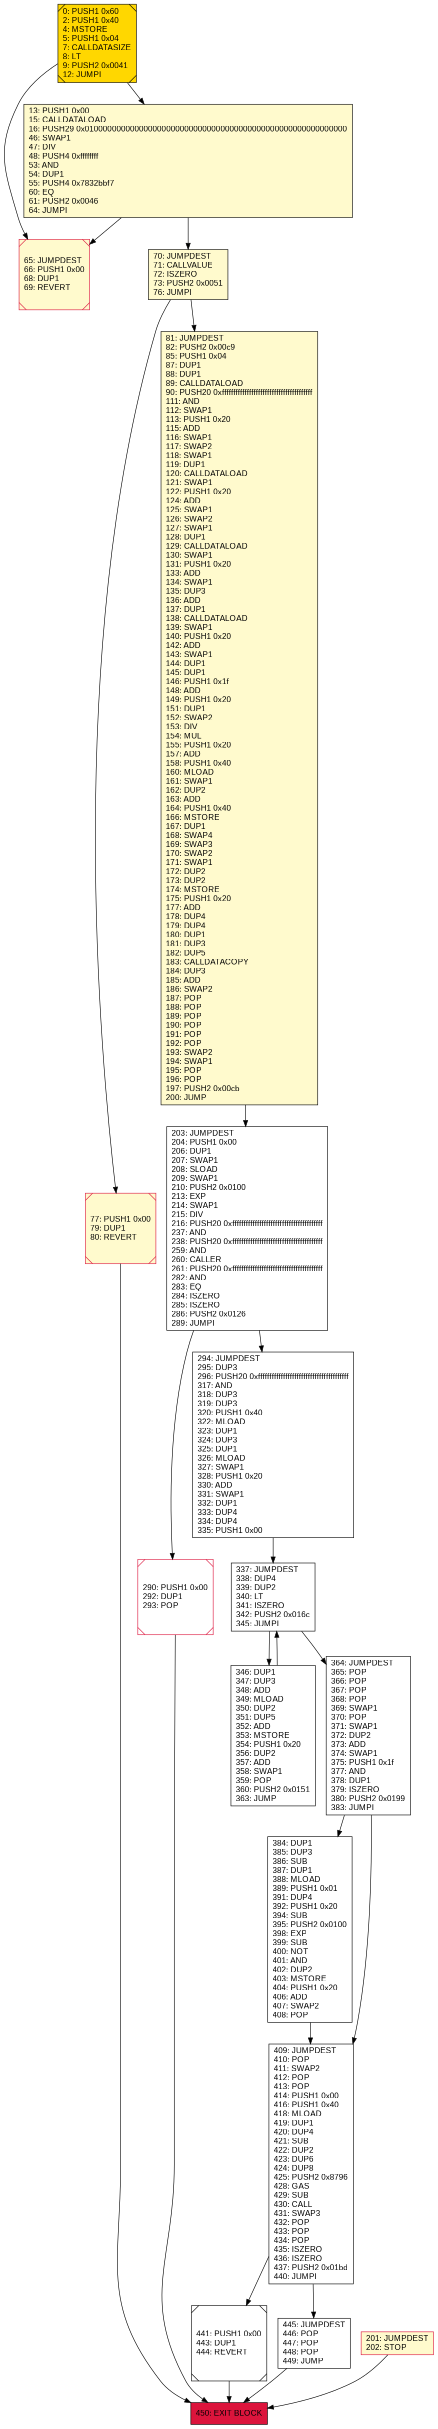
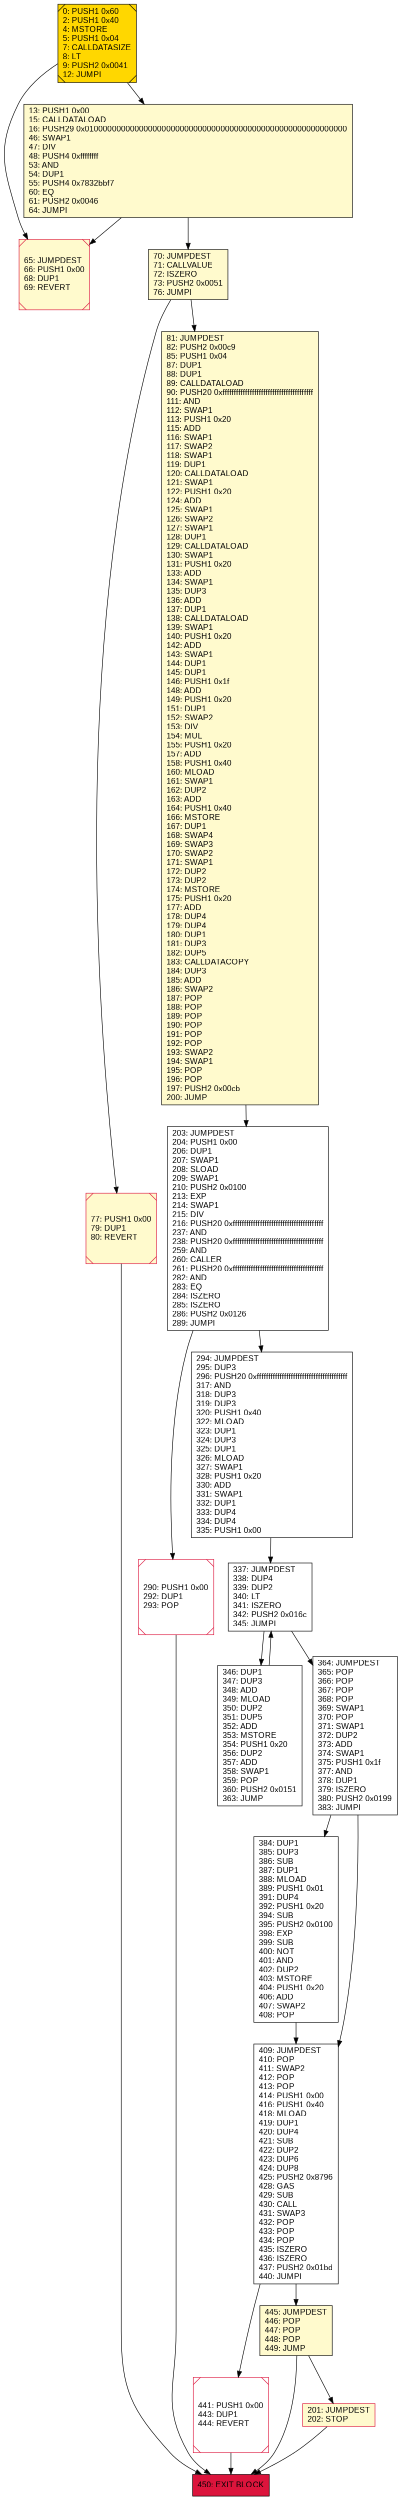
node "441: PUSH1 0x00 443: DUP1 444: REVERT": color black -> crimson
node "445: JUMPDEST 446: POP 447: POP 448: POP 449: JUMP": fillcolor white -> lemonchiffon
edge "445: JUMPDEST 446: POP 447: POP 448: POP 449: JUMP" -> "201: JUMPDEST 202: STOP": added
